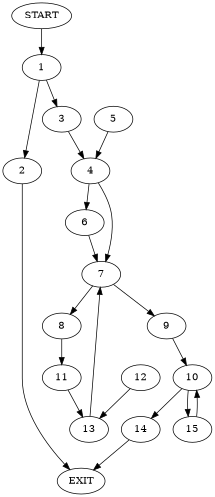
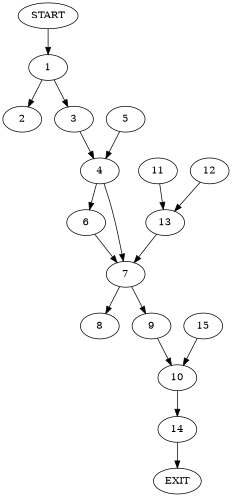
edge "2" -> "EXIT": removed
edge "8" -> "11": removed
edge "10" -> "15": removed
